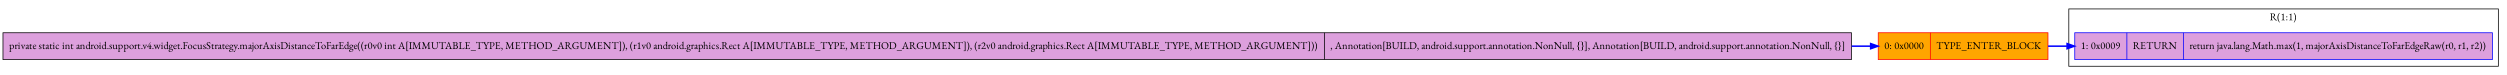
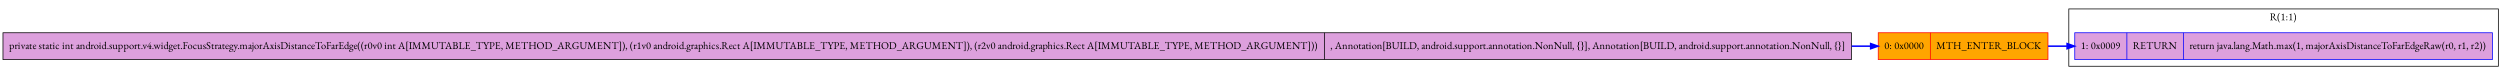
node "0: 0x0000": text "TYPE_ENTER_BLOCK" -> "MTH_ENTER_BLOCK"
